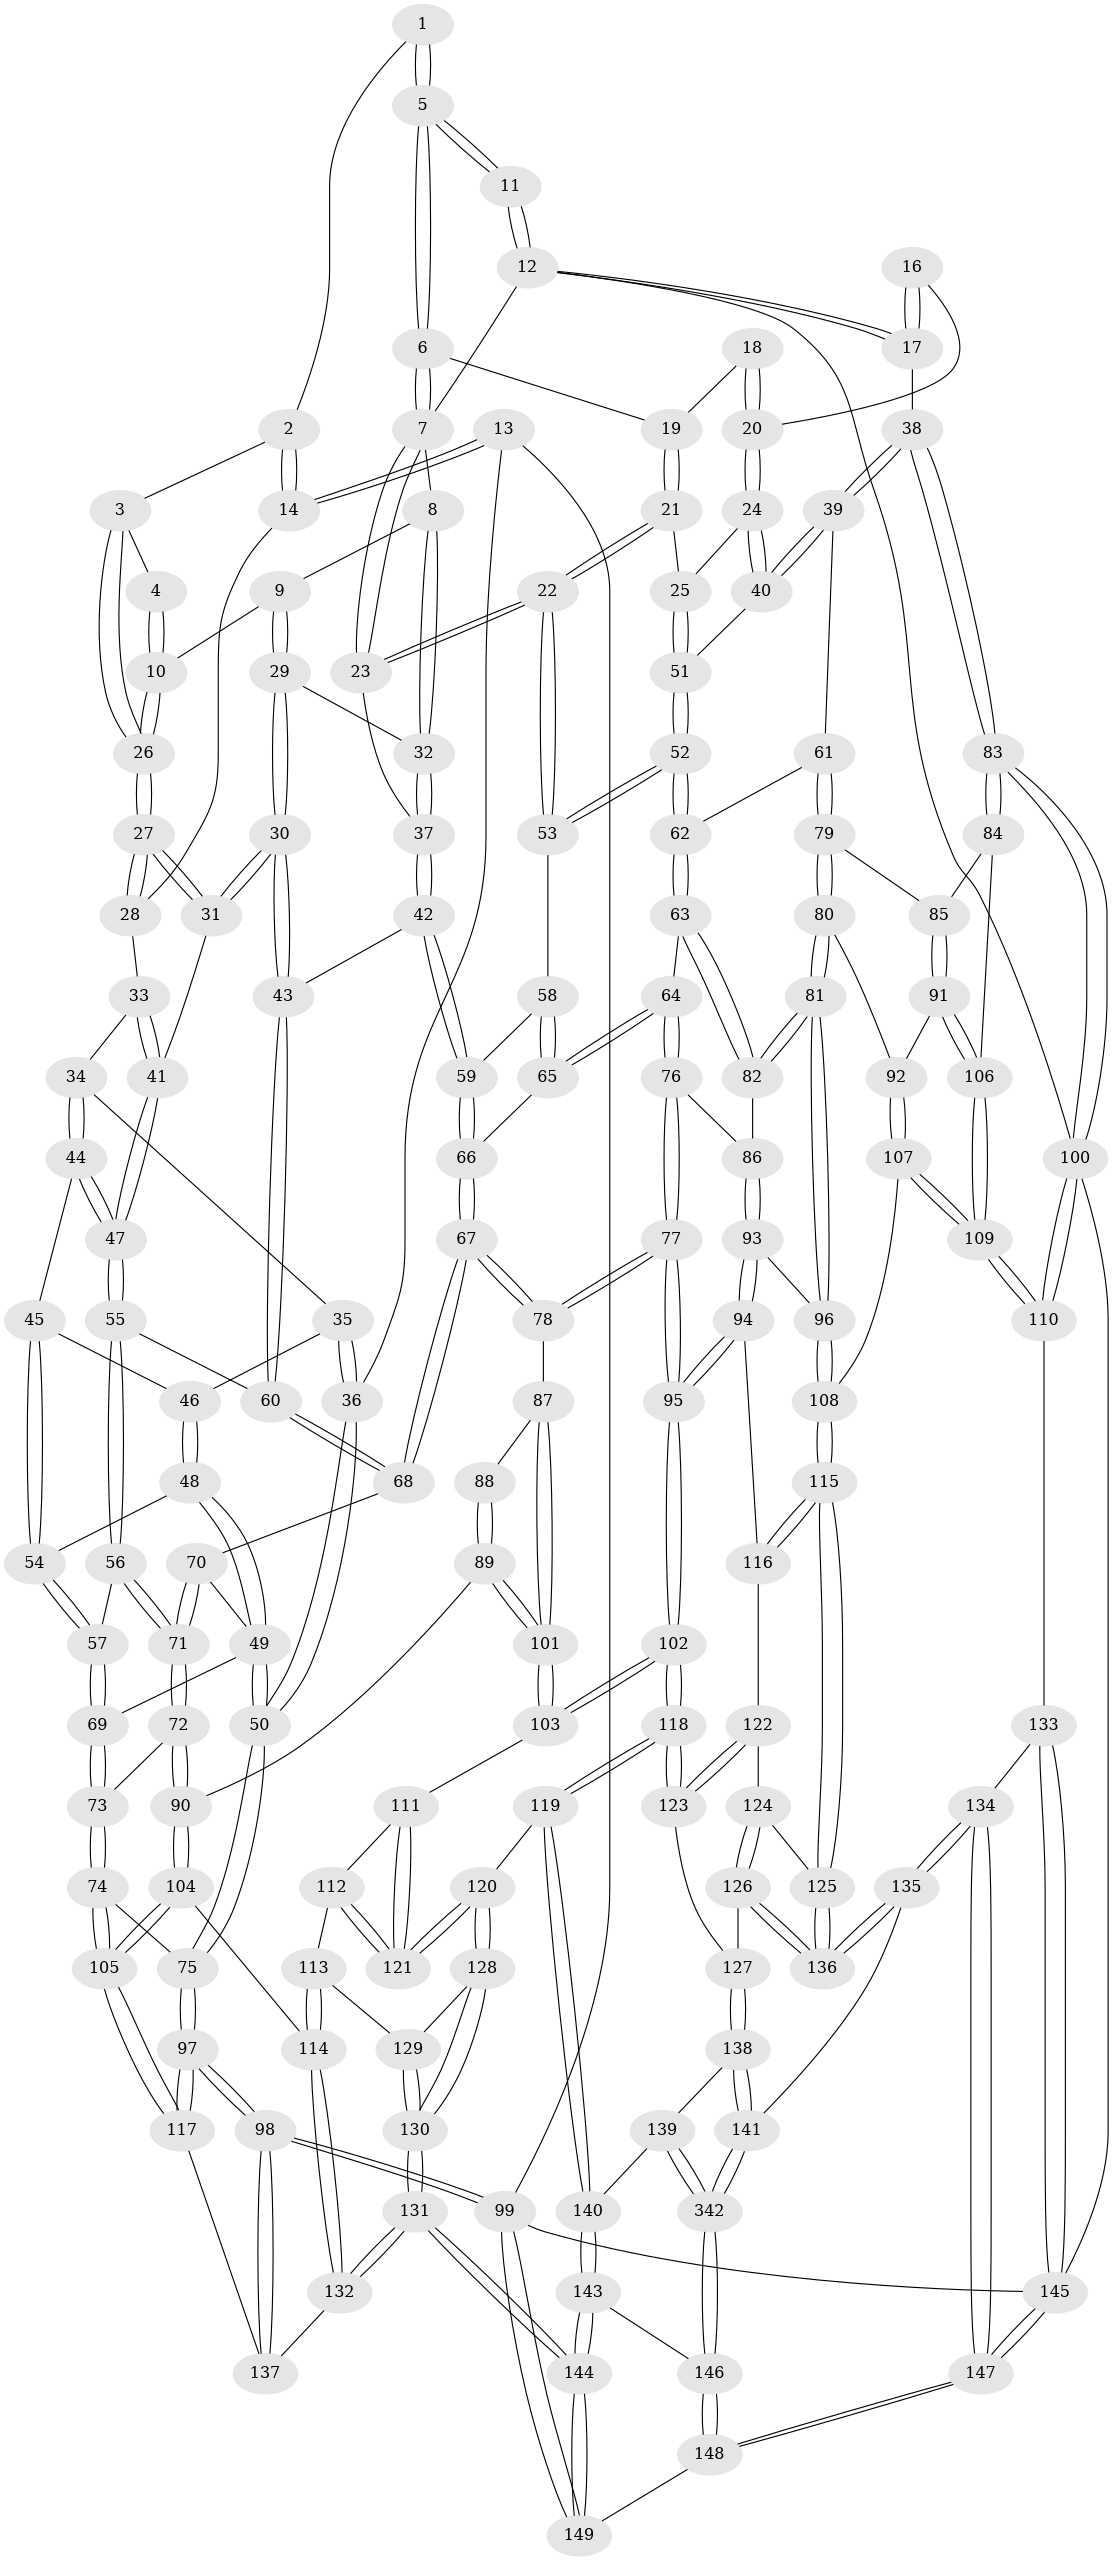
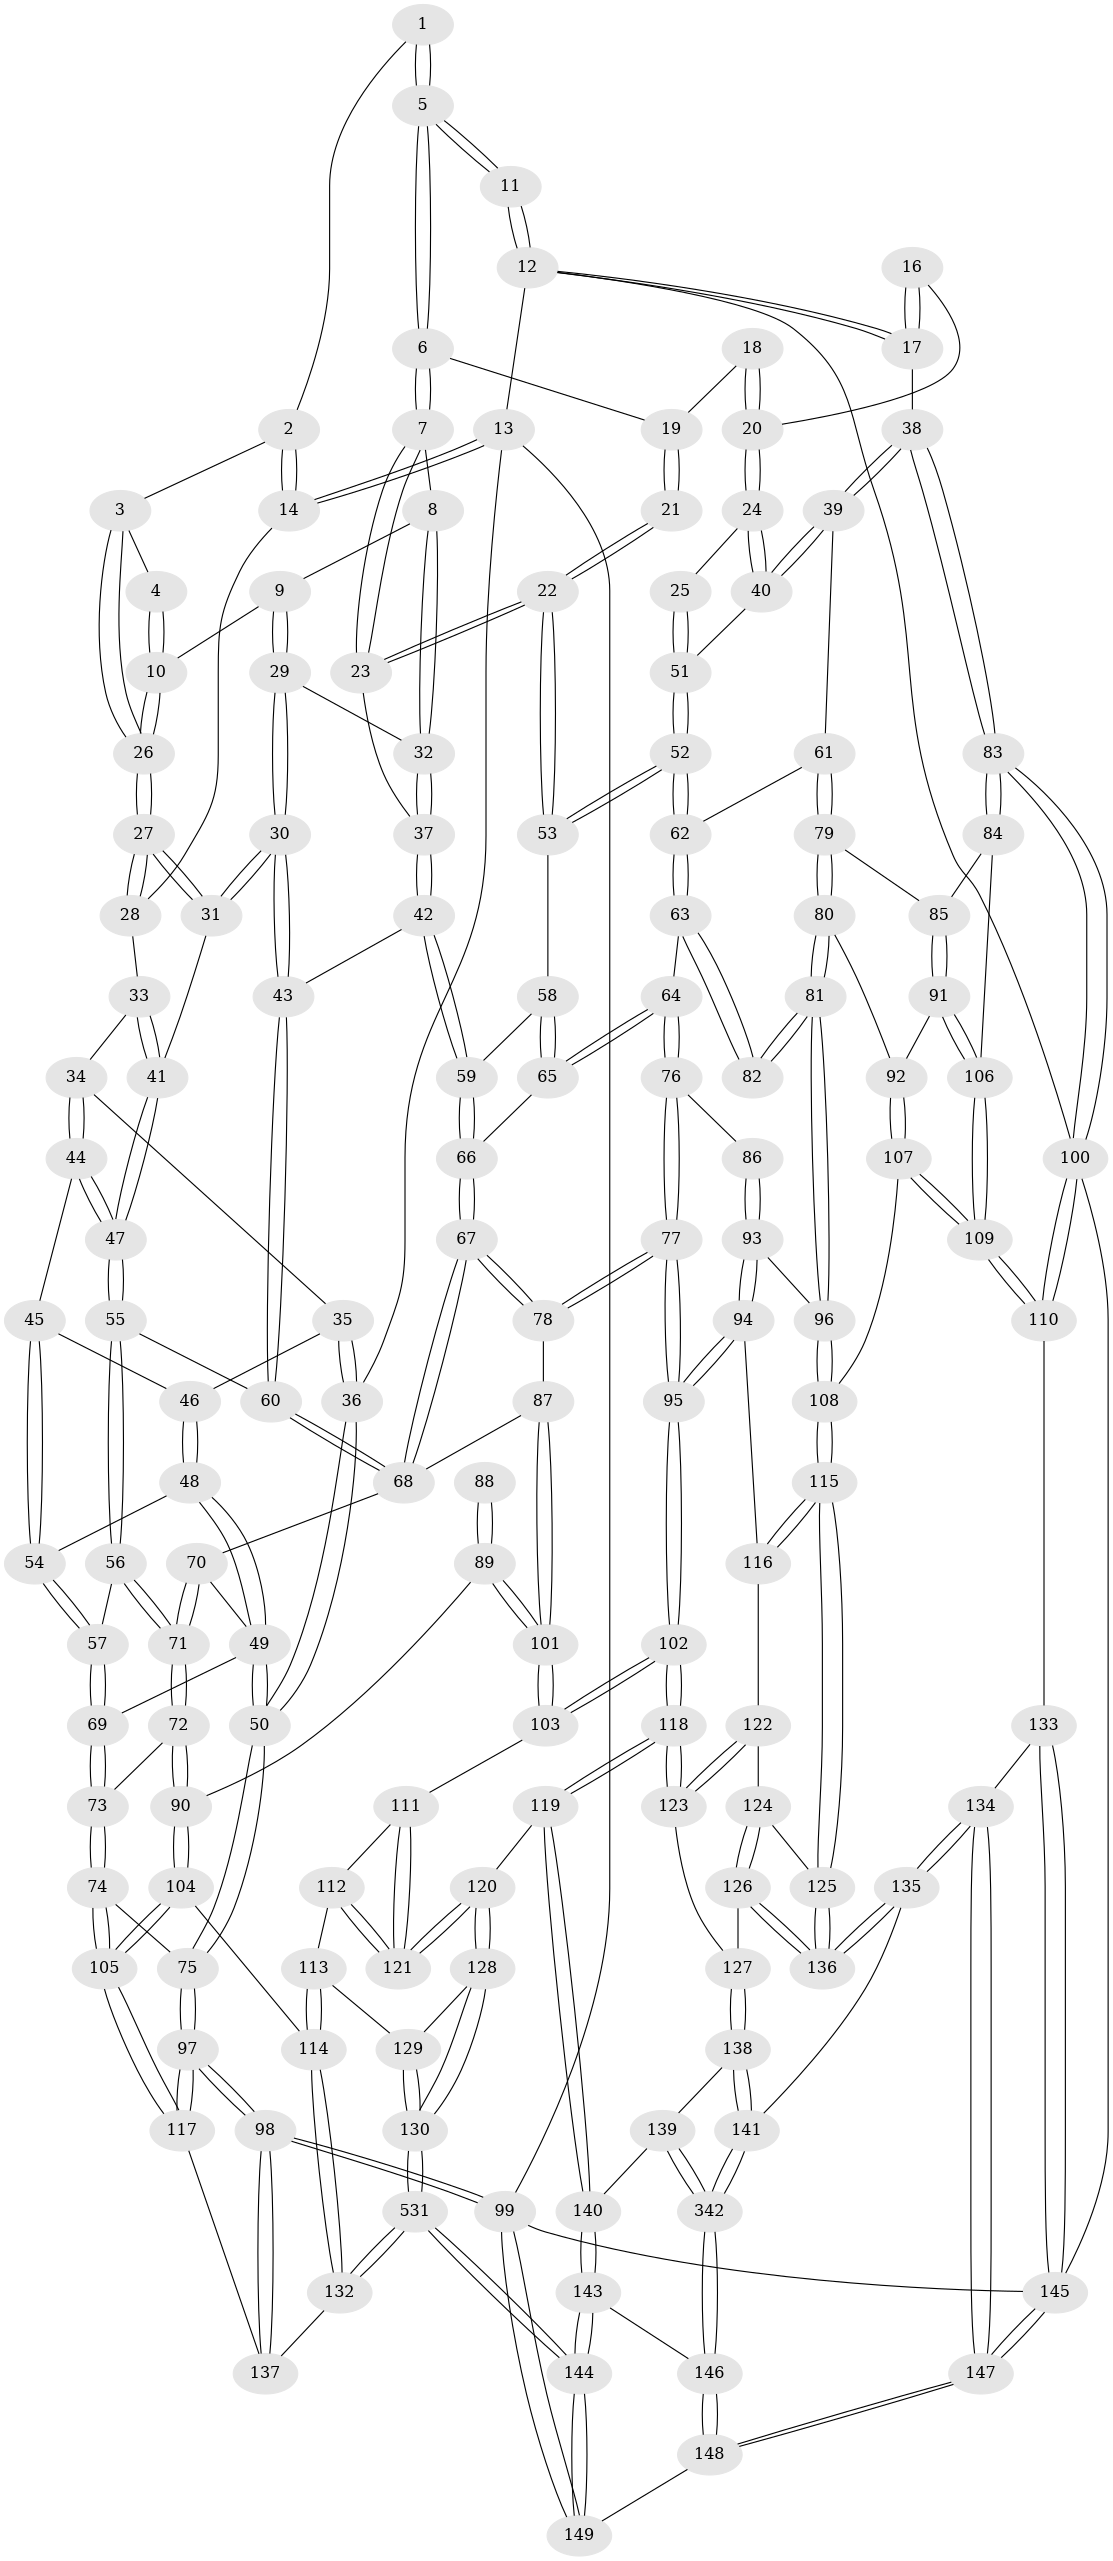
edge "12" -- "7": now "12" -- "13"
edge "21" -- "25": removed
edge "82" -- "86": removed
edge "87" -- "88": now "87" -- "68"
node "131": label "131" -> "531"
